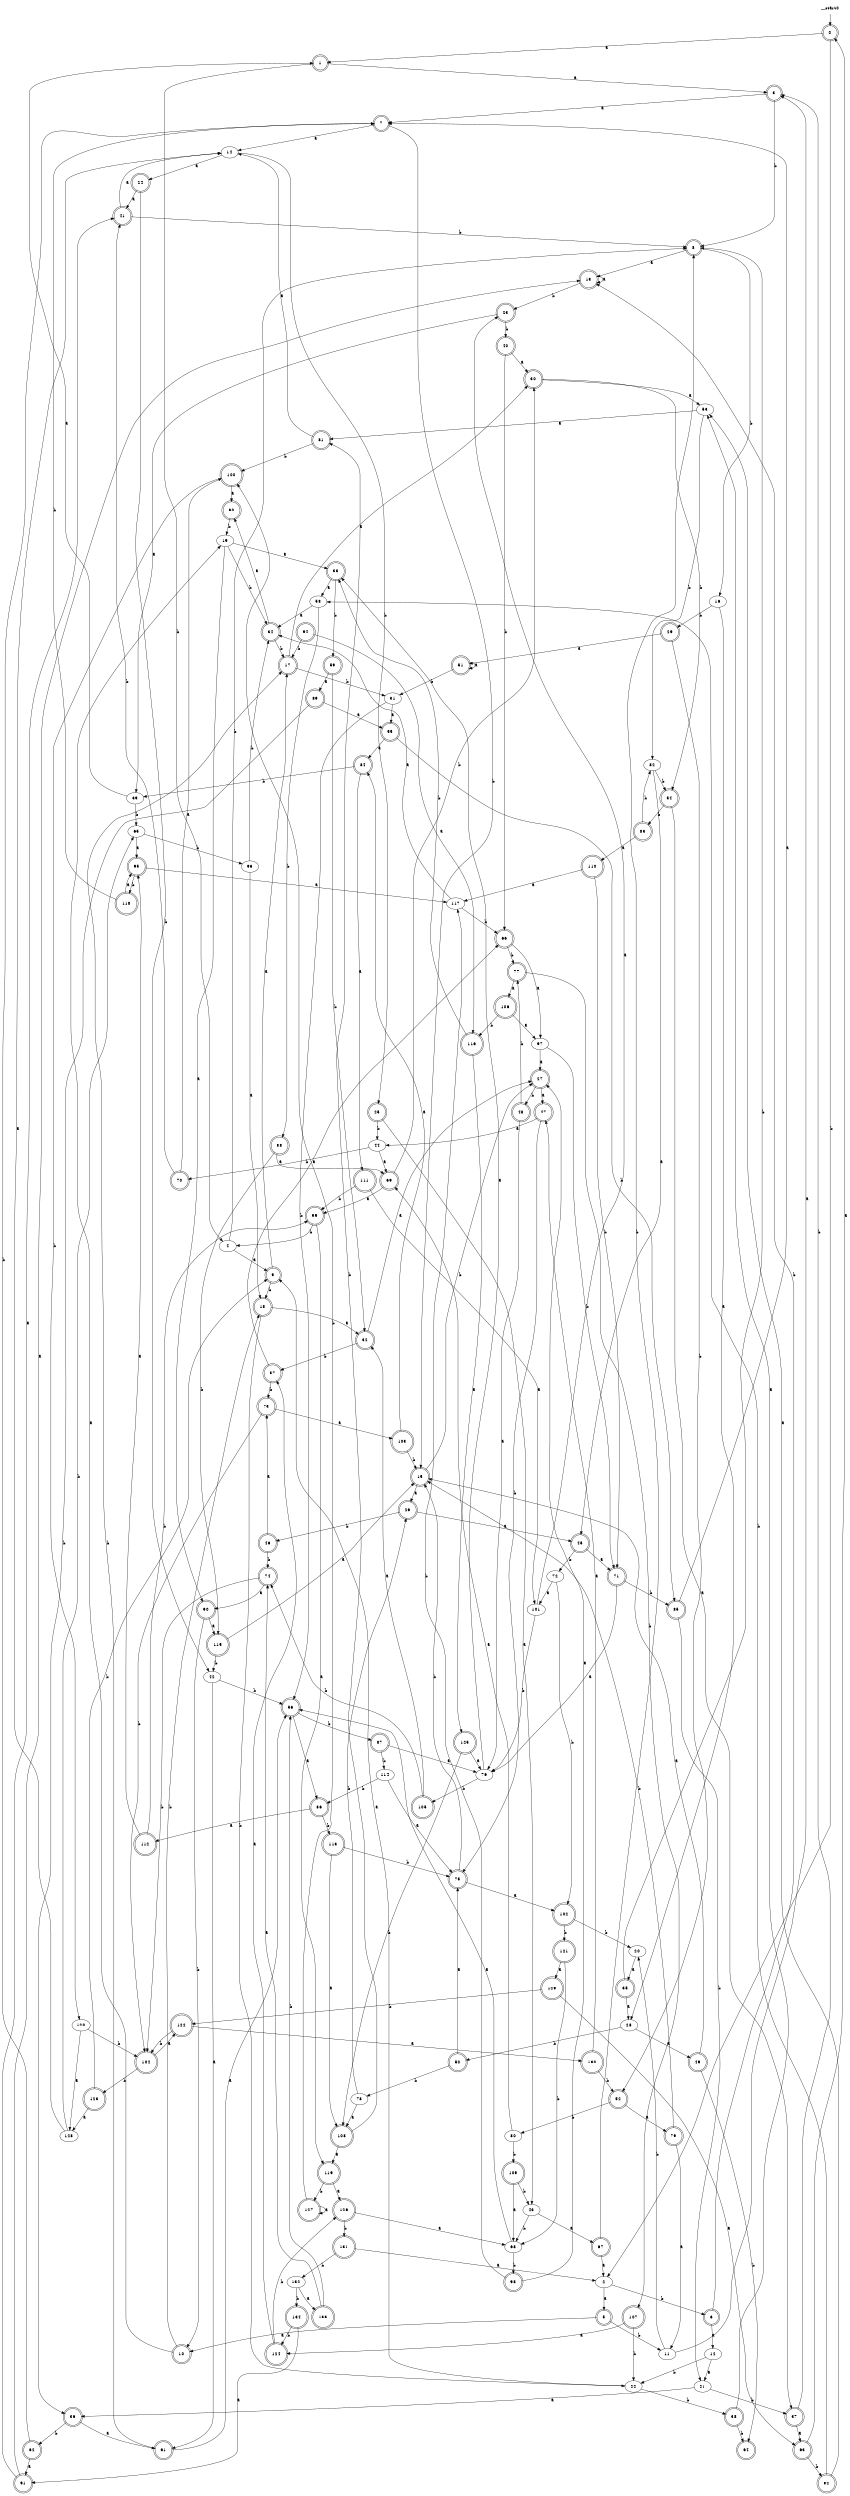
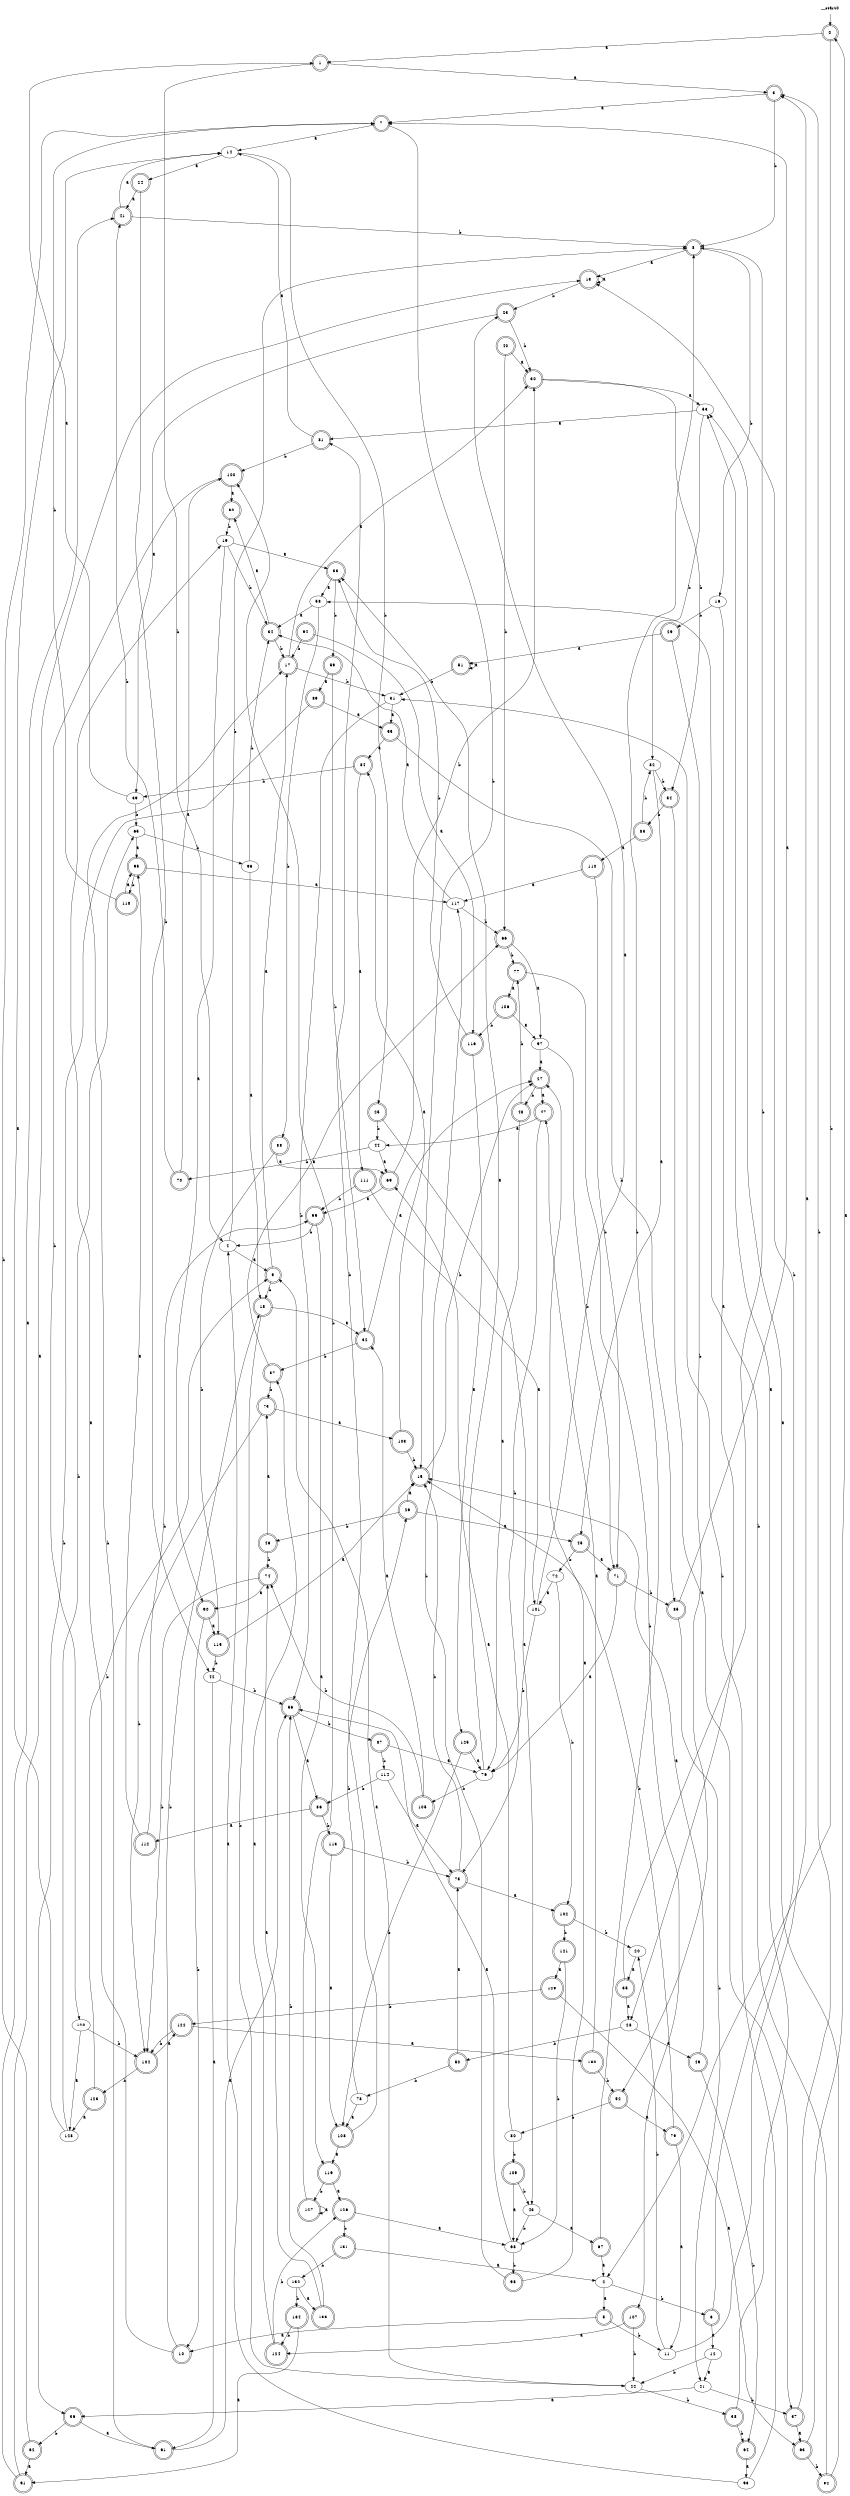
edge "23" -> "40": now "23" -> "30"
edge "15" -> "26": reversed
node "93": added
